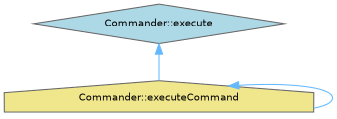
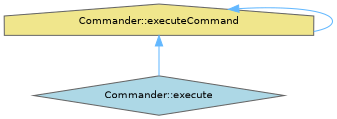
edge "Commander::executeCommand" -> "Commander::execute": reversed
